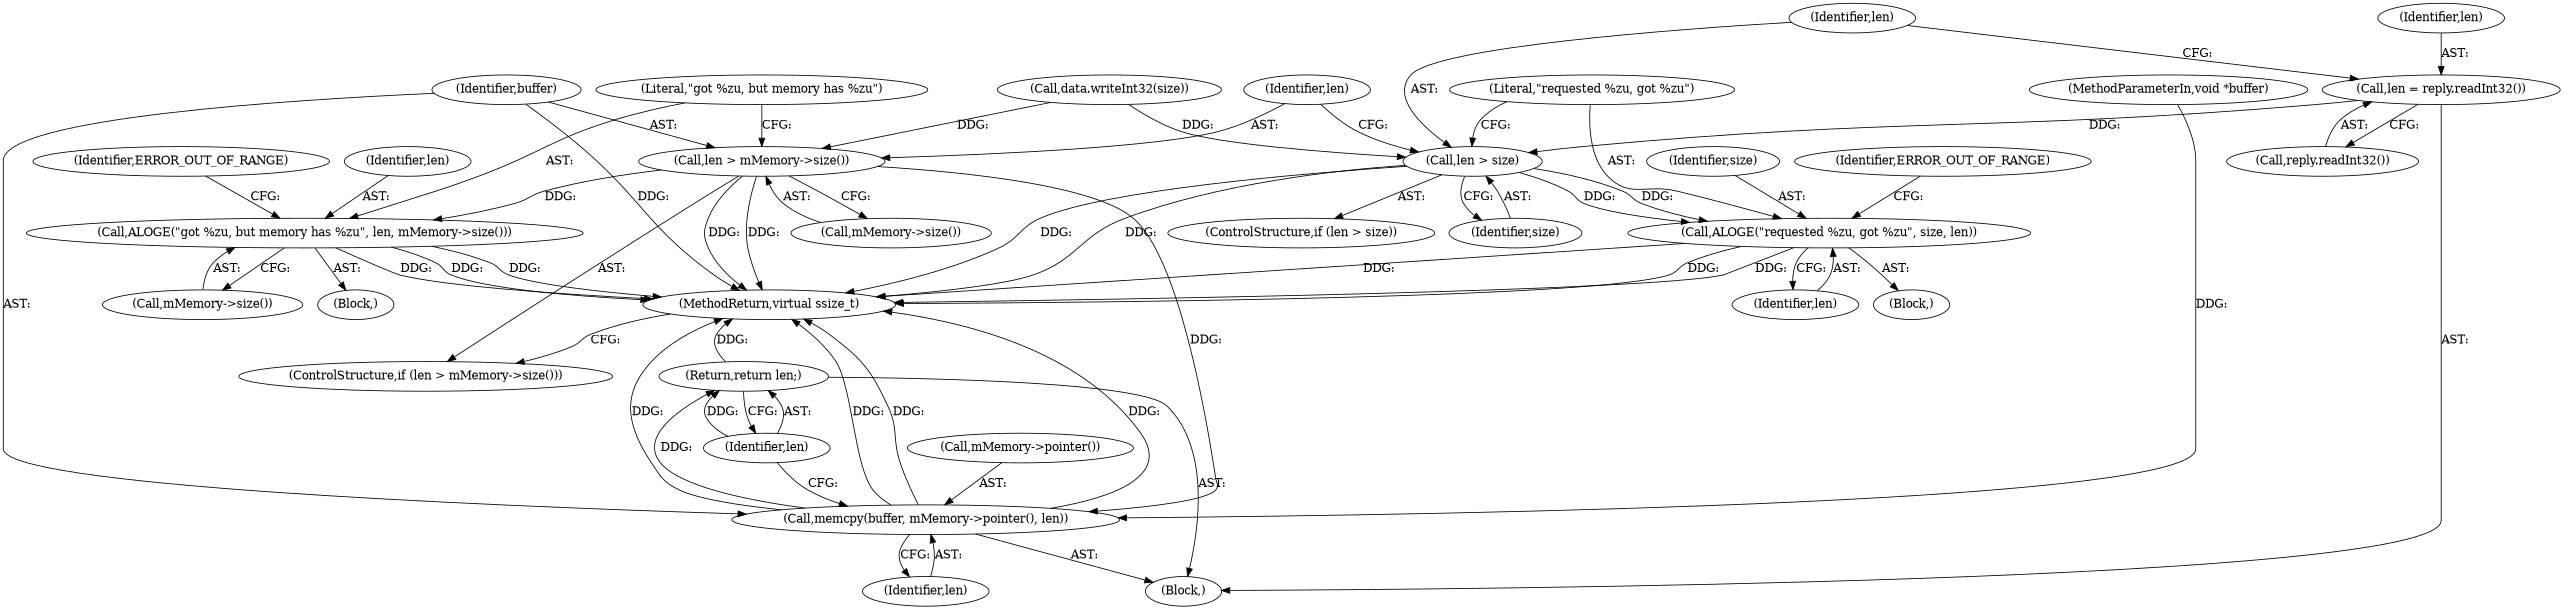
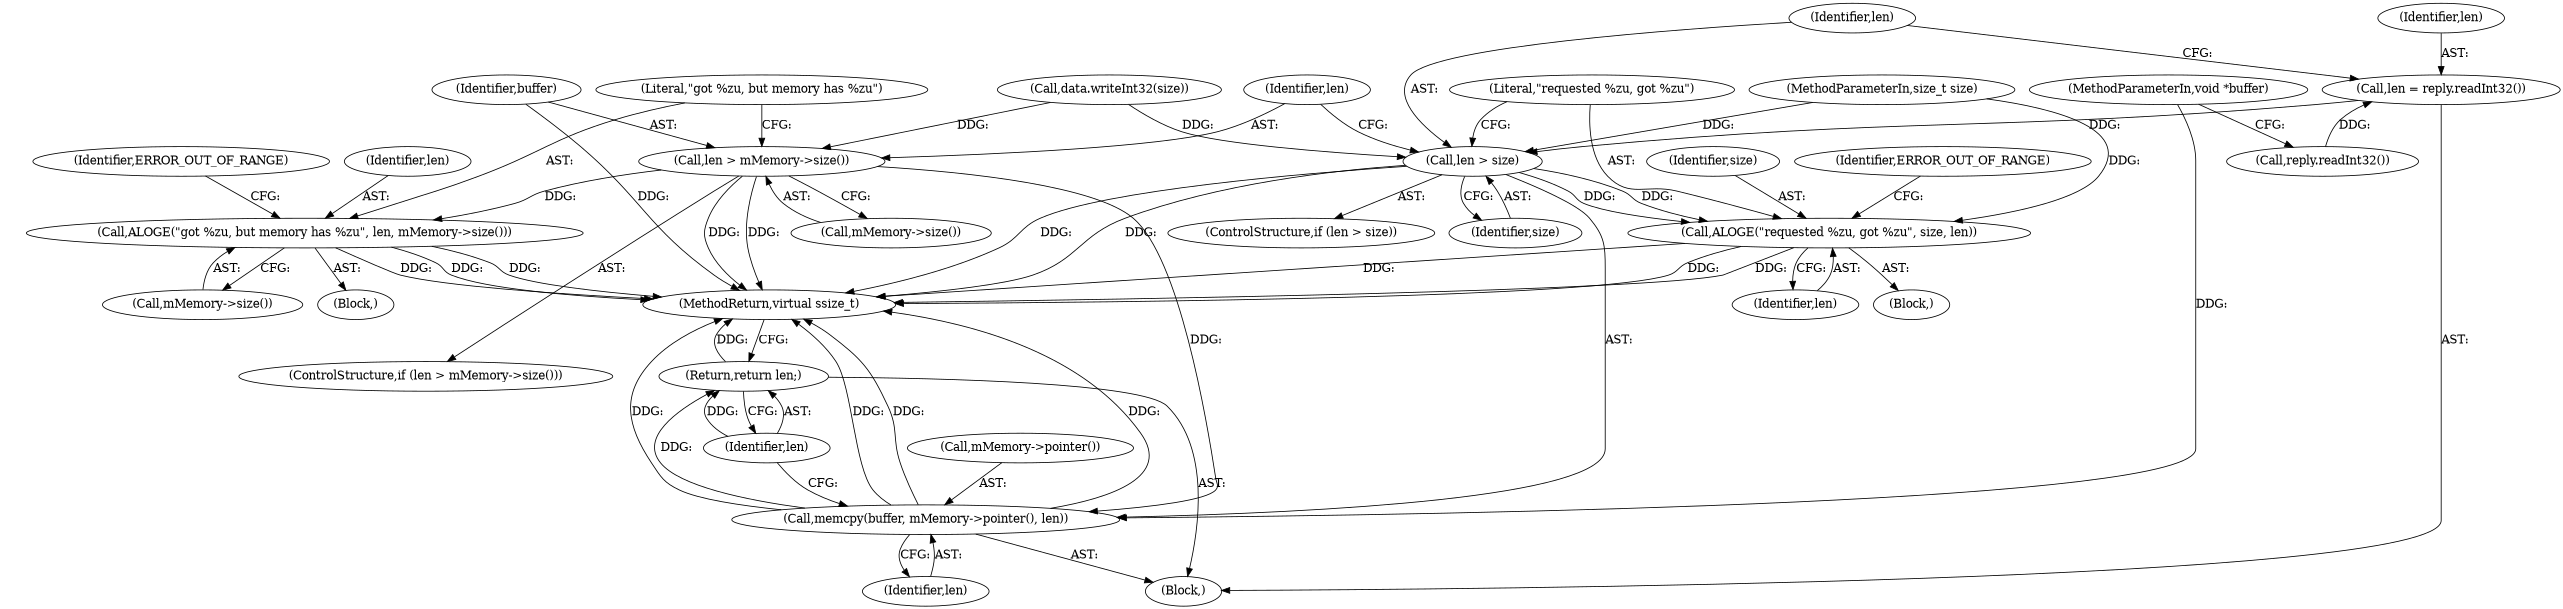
node "(MethodParameterIn,size_t size)": added
edge "(Call,len = reply.readInt32())" -> "(Call,reply.readInt32())": now "(MethodParameterIn,void *buffer)" -> "(Call,reply.readInt32())"
edge "(Call,reply.readInt32())" -> "(Call,len = reply.readInt32())": label "AST: " -> "DDG: "
edge "(MethodReturn,virtual ssize_t)" -> "(ControlStructure,if (len > mMemory->size()))": now "(MethodReturn,virtual ssize_t)" -> "(Return,return len;)"
edge "(Identifier,buffer)" -> "(Call,memcpy(buffer, mMemory->pointer(), len))": now "(Call,len > size)" -> "(Call,memcpy(buffer, mMemory->pointer(), len))"
